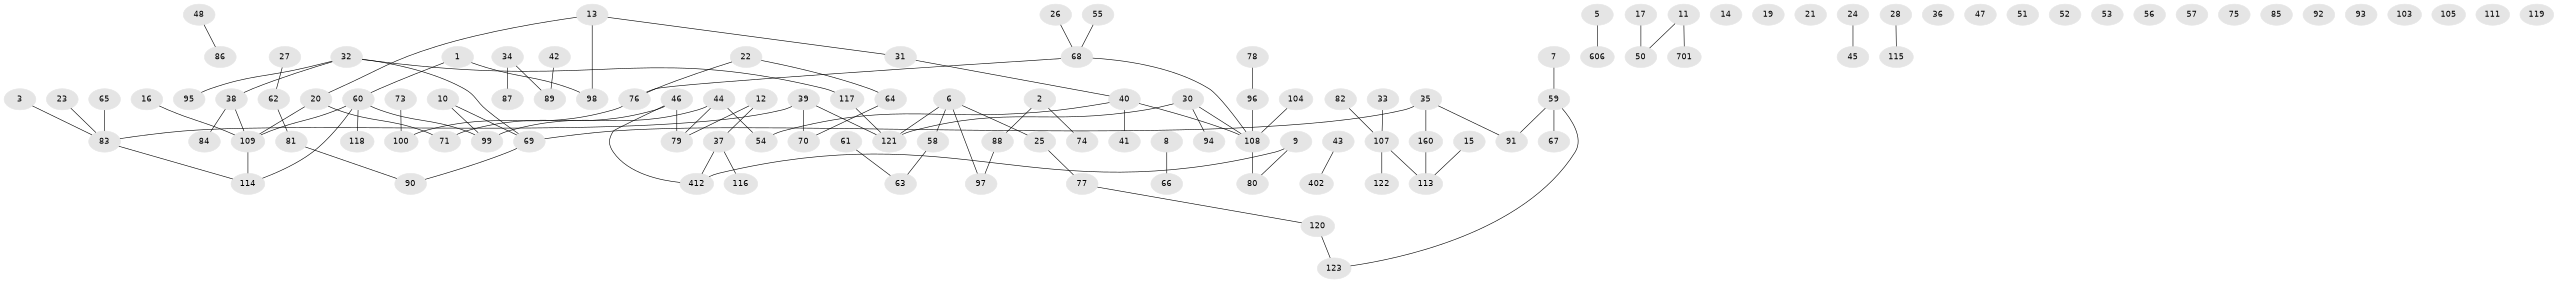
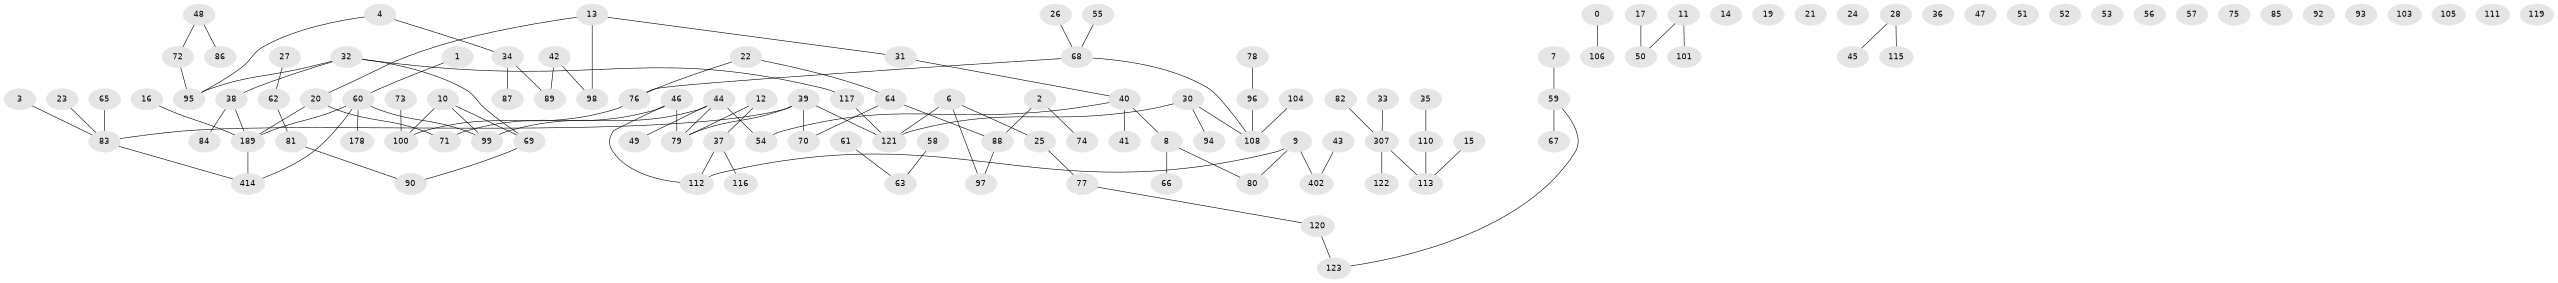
node "4": added
node "5": label "5" -> "0"
edge "24" -- "45": now "28" -- "45"
node "72": added
node "606": label "606" -> "106"
node "701": label "701" -> "101"
edge "1" -- "98": now "42" -- "98"
edge "40" -- "108": now "40" -- "8"
edge "6" -- "58": removed
edge "64" -- "88": added
edge "39" -- "79": added
edge "10" -- "100": added
edge "35" -- "69": removed
node "109": label "109" -> "189"
node "118": label "118" -> "178"
node "49": added
node "107": label "107" -> "307"
node "160": label "160" -> "110"
node "91": removed
edge "108" -- "80": now "8" -- "80"
edge "9" -- "402": added
node "114": label "114" -> "414"
node "412": label "412" -> "112"
